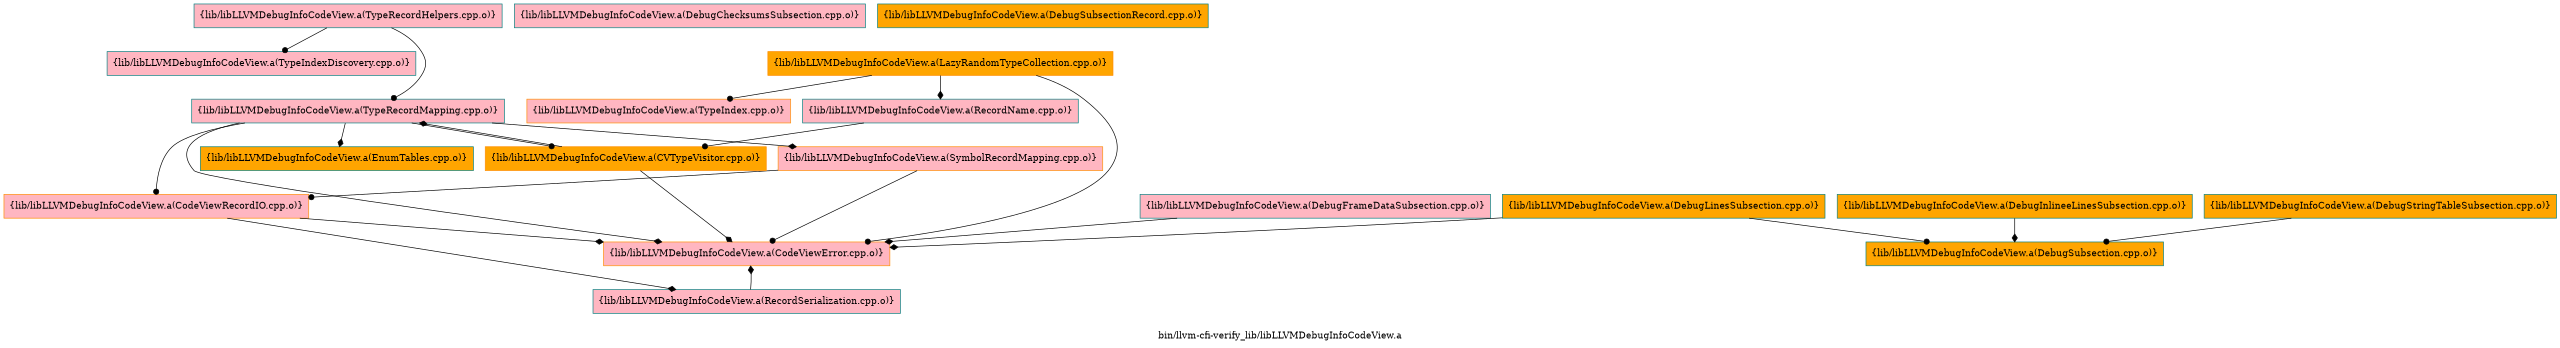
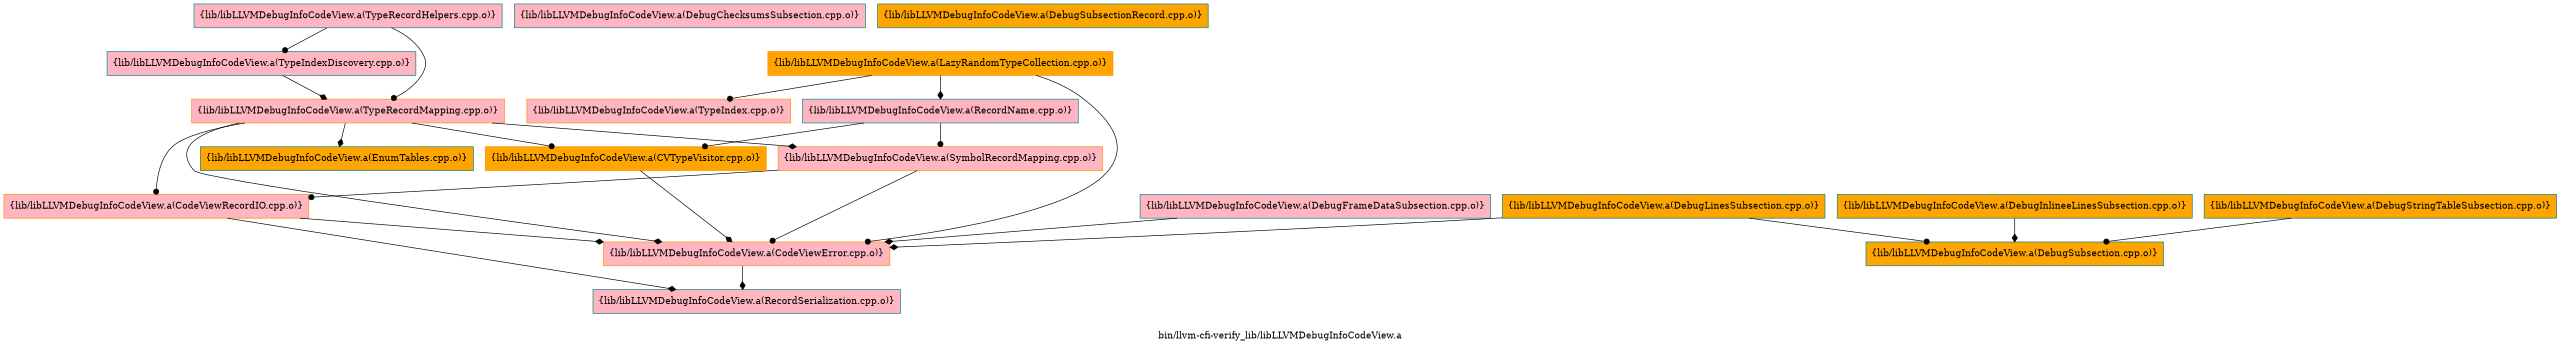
node "{lib/libLLVMDebugInfoCodeView.a(TypeRecordMapping.cpp.o)}": color teal -> darkorange
edge "{lib/libLLVMDebugInfoCodeView.a(RecordName.cpp.o)}" -> "{lib/libLLVMDebugInfoCodeView.a(SymbolRecordMapping.cpp.o)}": added
edge "{lib/libLLVMDebugInfoCodeView.a(CVTypeVisitor.cpp.o)}" -> "{lib/libLLVMDebugInfoCodeView.a(TypeRecordMapping.cpp.o)}": now "{lib/libLLVMDebugInfoCodeView.a(TypeIndexDiscovery.cpp.o)}" -> "{lib/libLLVMDebugInfoCodeView.a(TypeRecordMapping.cpp.o)}"
edge "{lib/libLLVMDebugInfoCodeView.a(RecordSerialization.cpp.o)}" -> "{lib/libLLVMDebugInfoCodeView.a(CodeViewError.cpp.o)}": reversed
